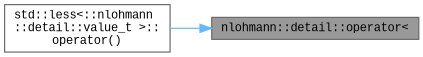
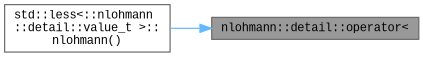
node "std::less<::nlohmann ::detail::value_t >:: operator()": label "std::less<::nlohmann ::detail::value_t >:: operator()" -> "std::less<::nlohmann ::detail::value_t >:: nlohmann()"
